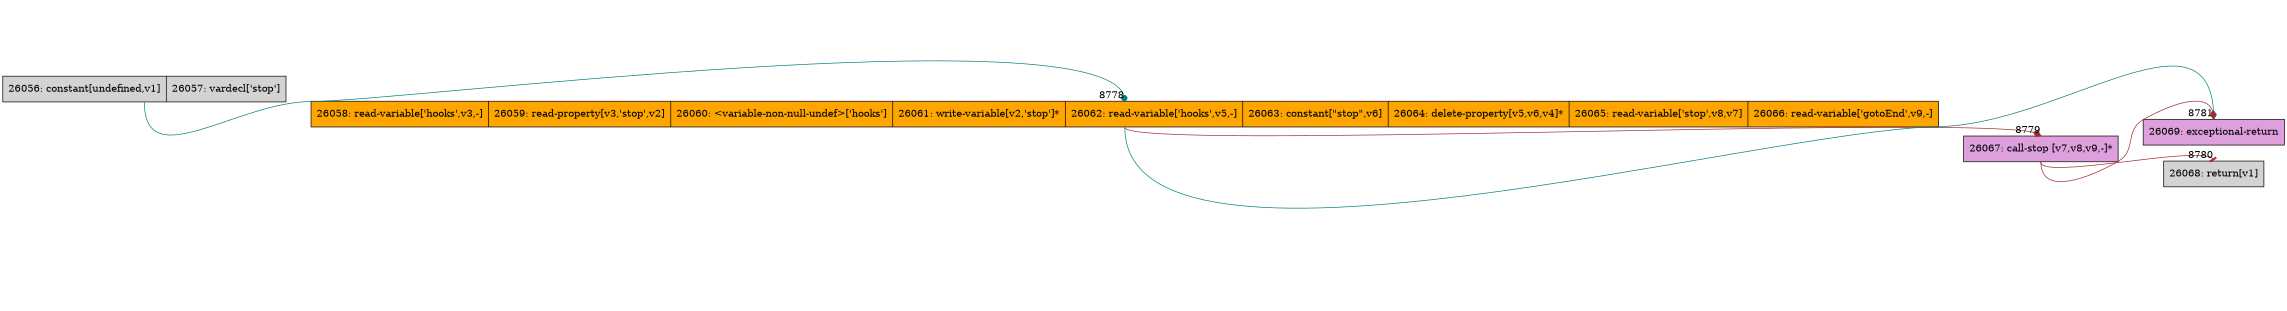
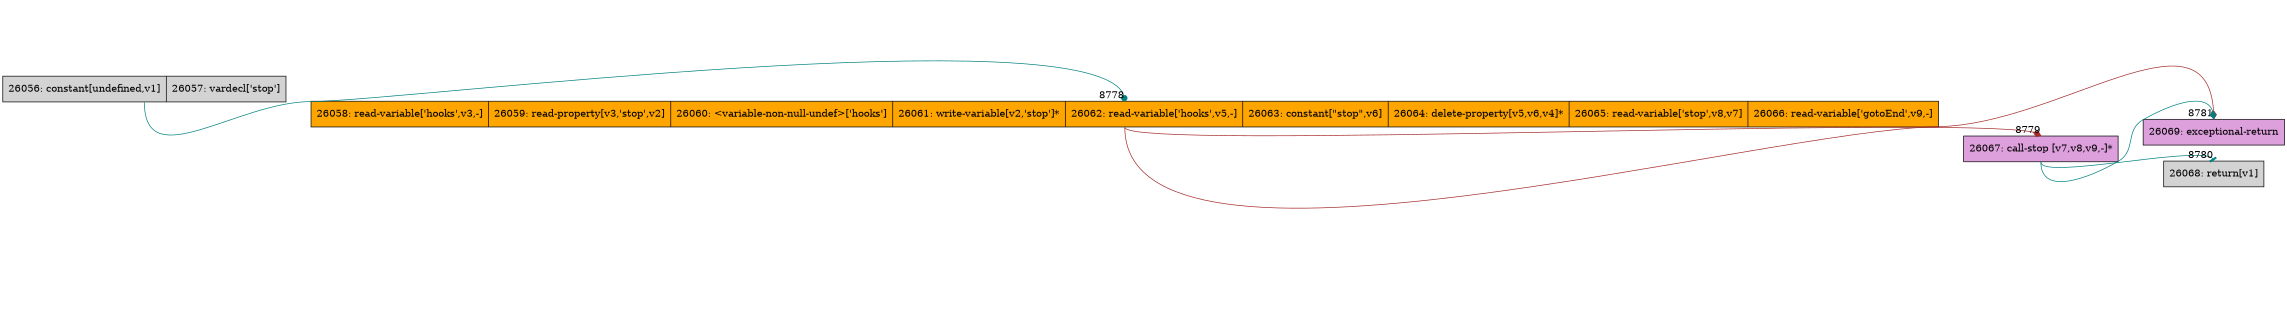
edge "26067: call-stop [v7,v8,v9,-]*" -> "26069: exceptional-return": color brown -> teal
edge "26067: call-stop [v7,v8,v9,-]*" -> "26068: return[v1]": color brown -> teal
edge "26058: read-variable['hooks',v3,-]" -> "26069: exceptional-return": color teal -> brown
